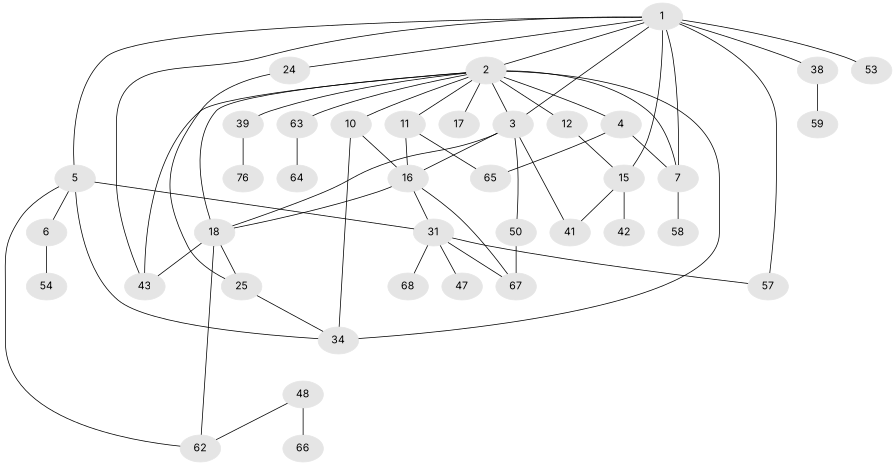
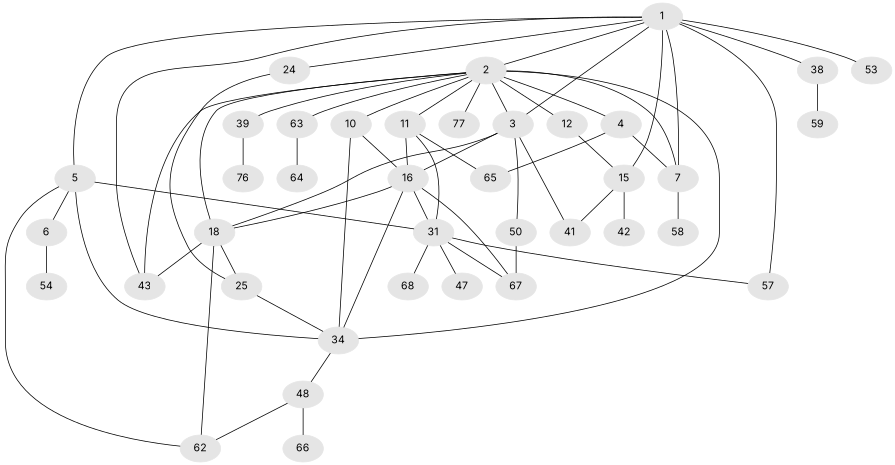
node "17": label "17" -> "77"
edge "11" -- "31": added
edge "16" -- "34": added
edge "34" -- "48": added
